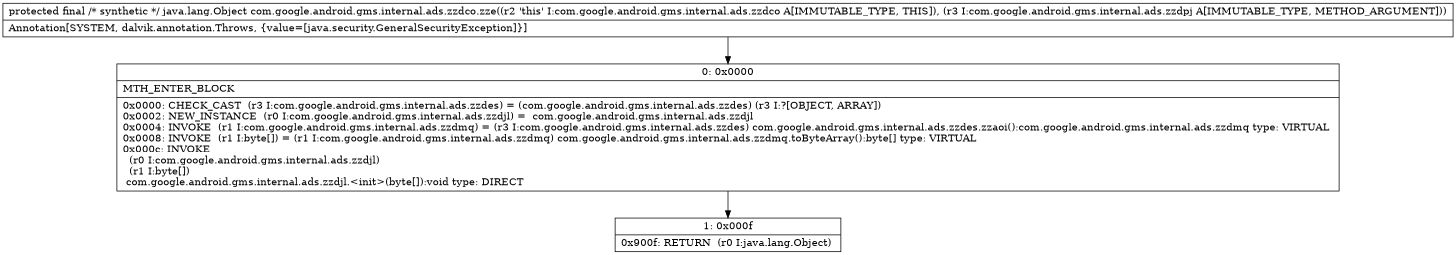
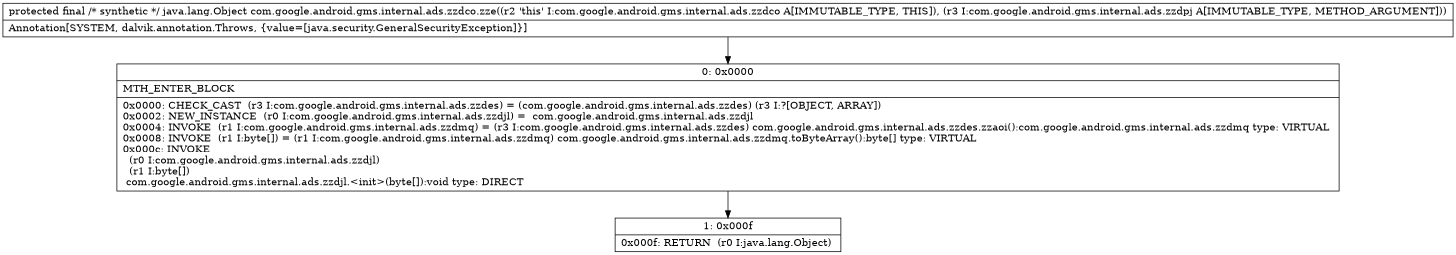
node "1: 0x000f": text "0x900f: RETURN  (r0 I:java.lang.Object)" -> "0x000f: RETURN  (r0 I:java.lang.Object)"
